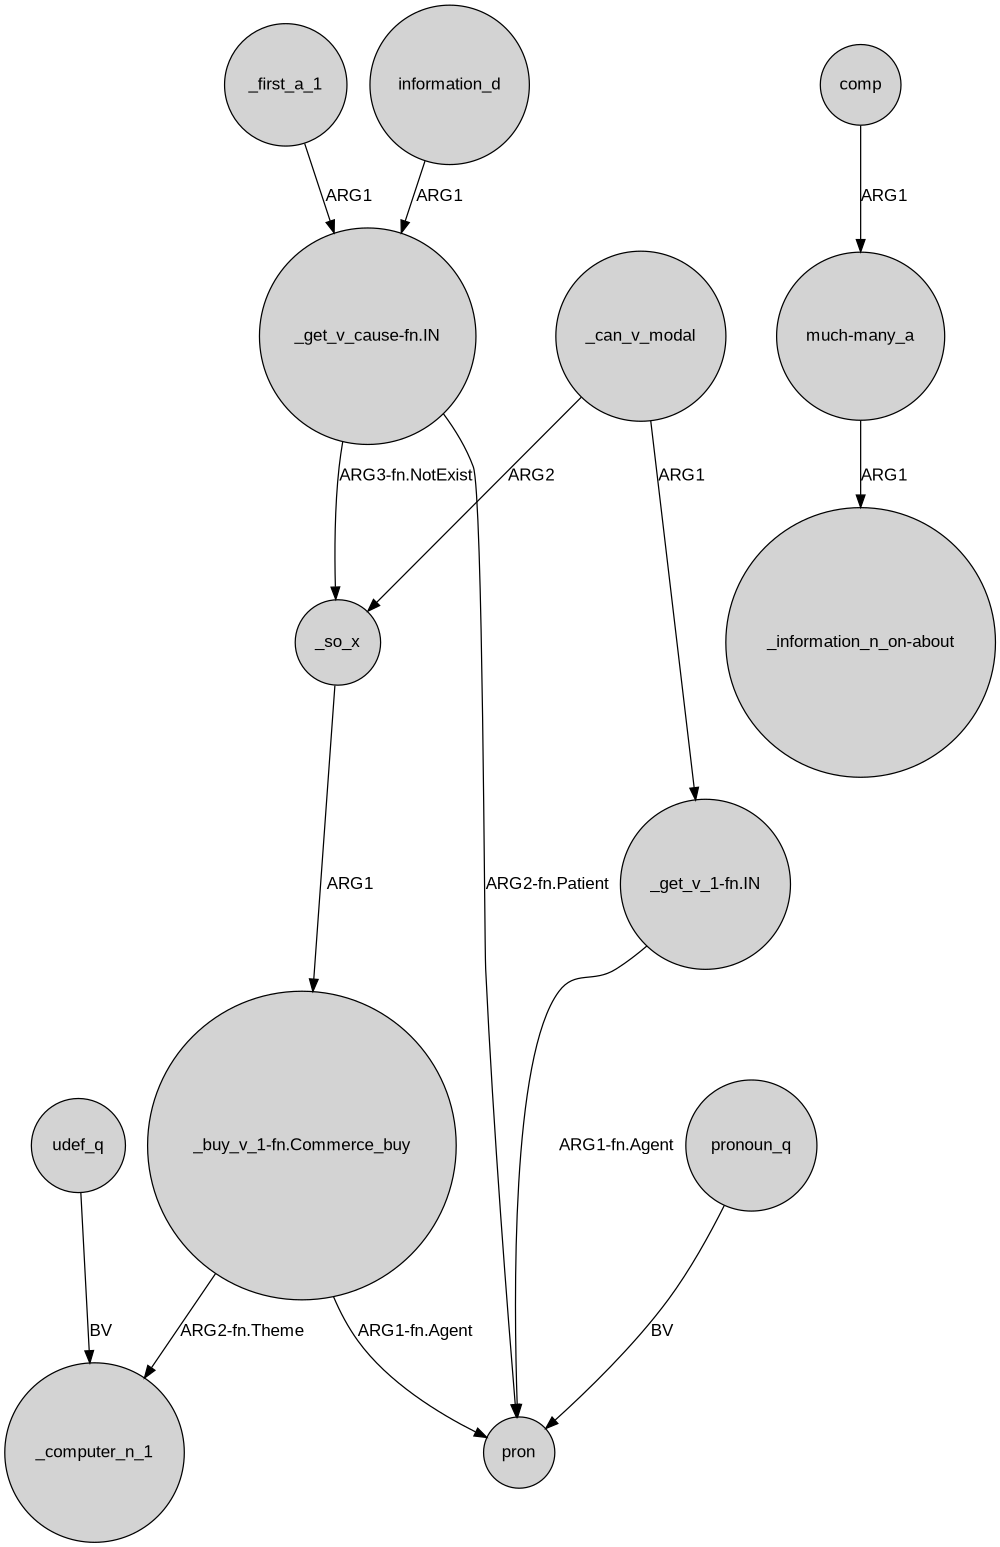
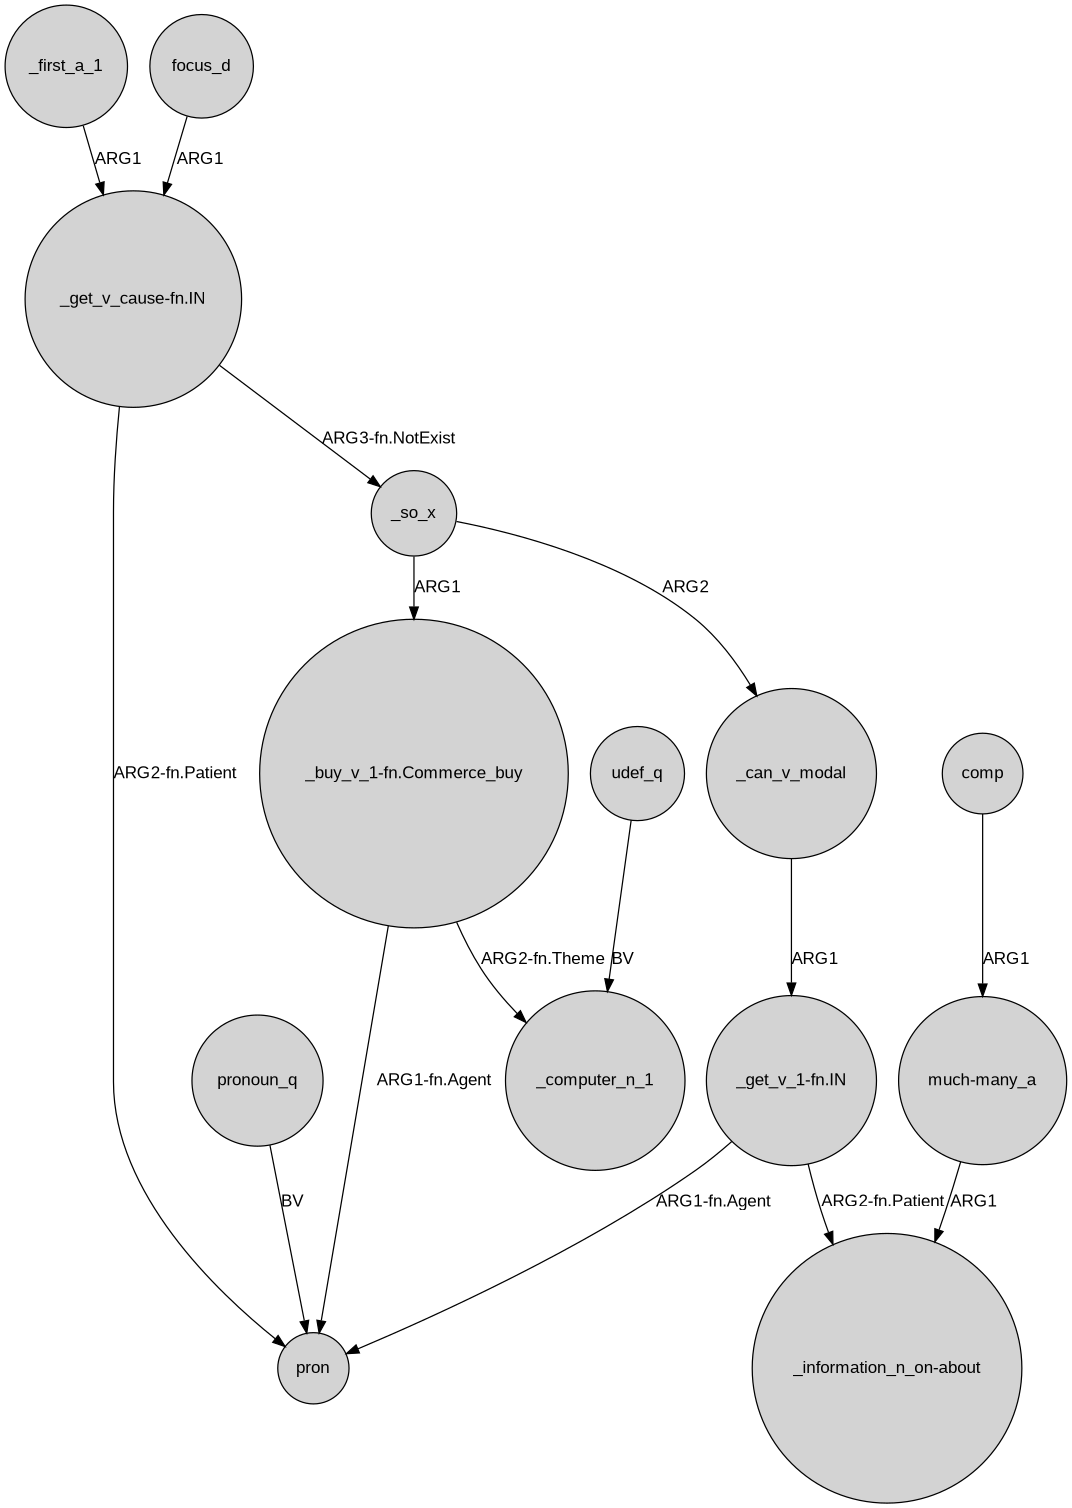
node "information_d": label "information_d" -> "focus_d"
edge "_can_v_modal" -> "_so_x": reversed
edge "_get_v_1-fn.IN" -> "_information_n_on-about": added, label "ARG2-fn.Patient"
